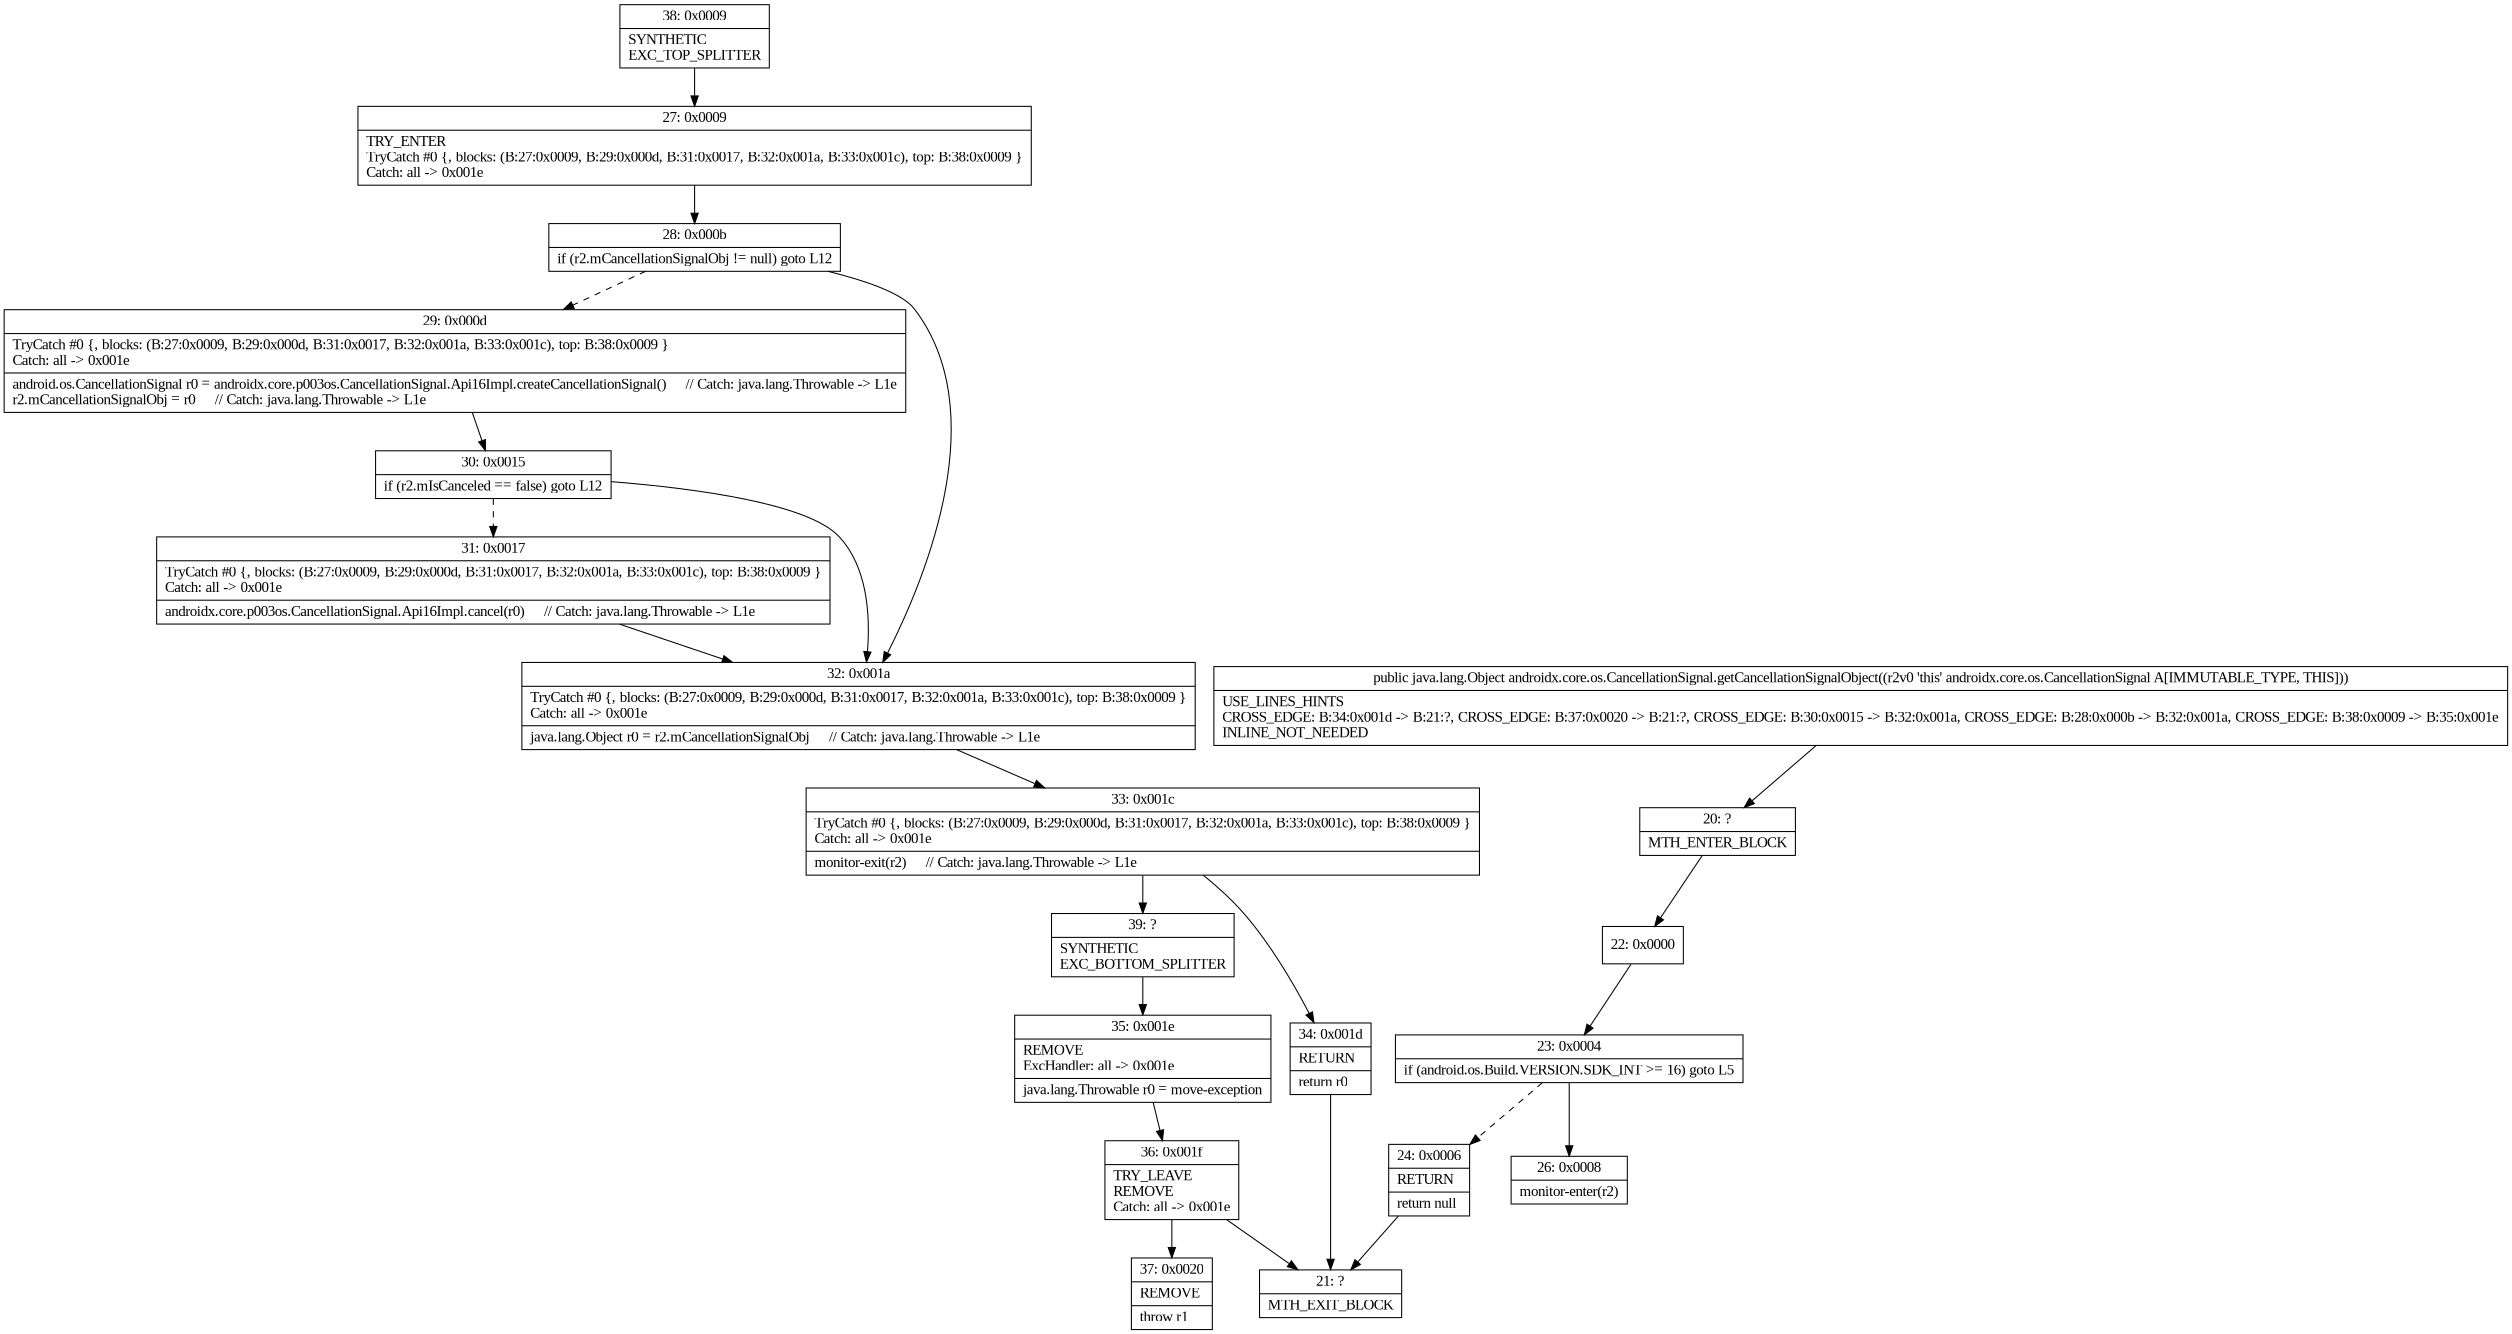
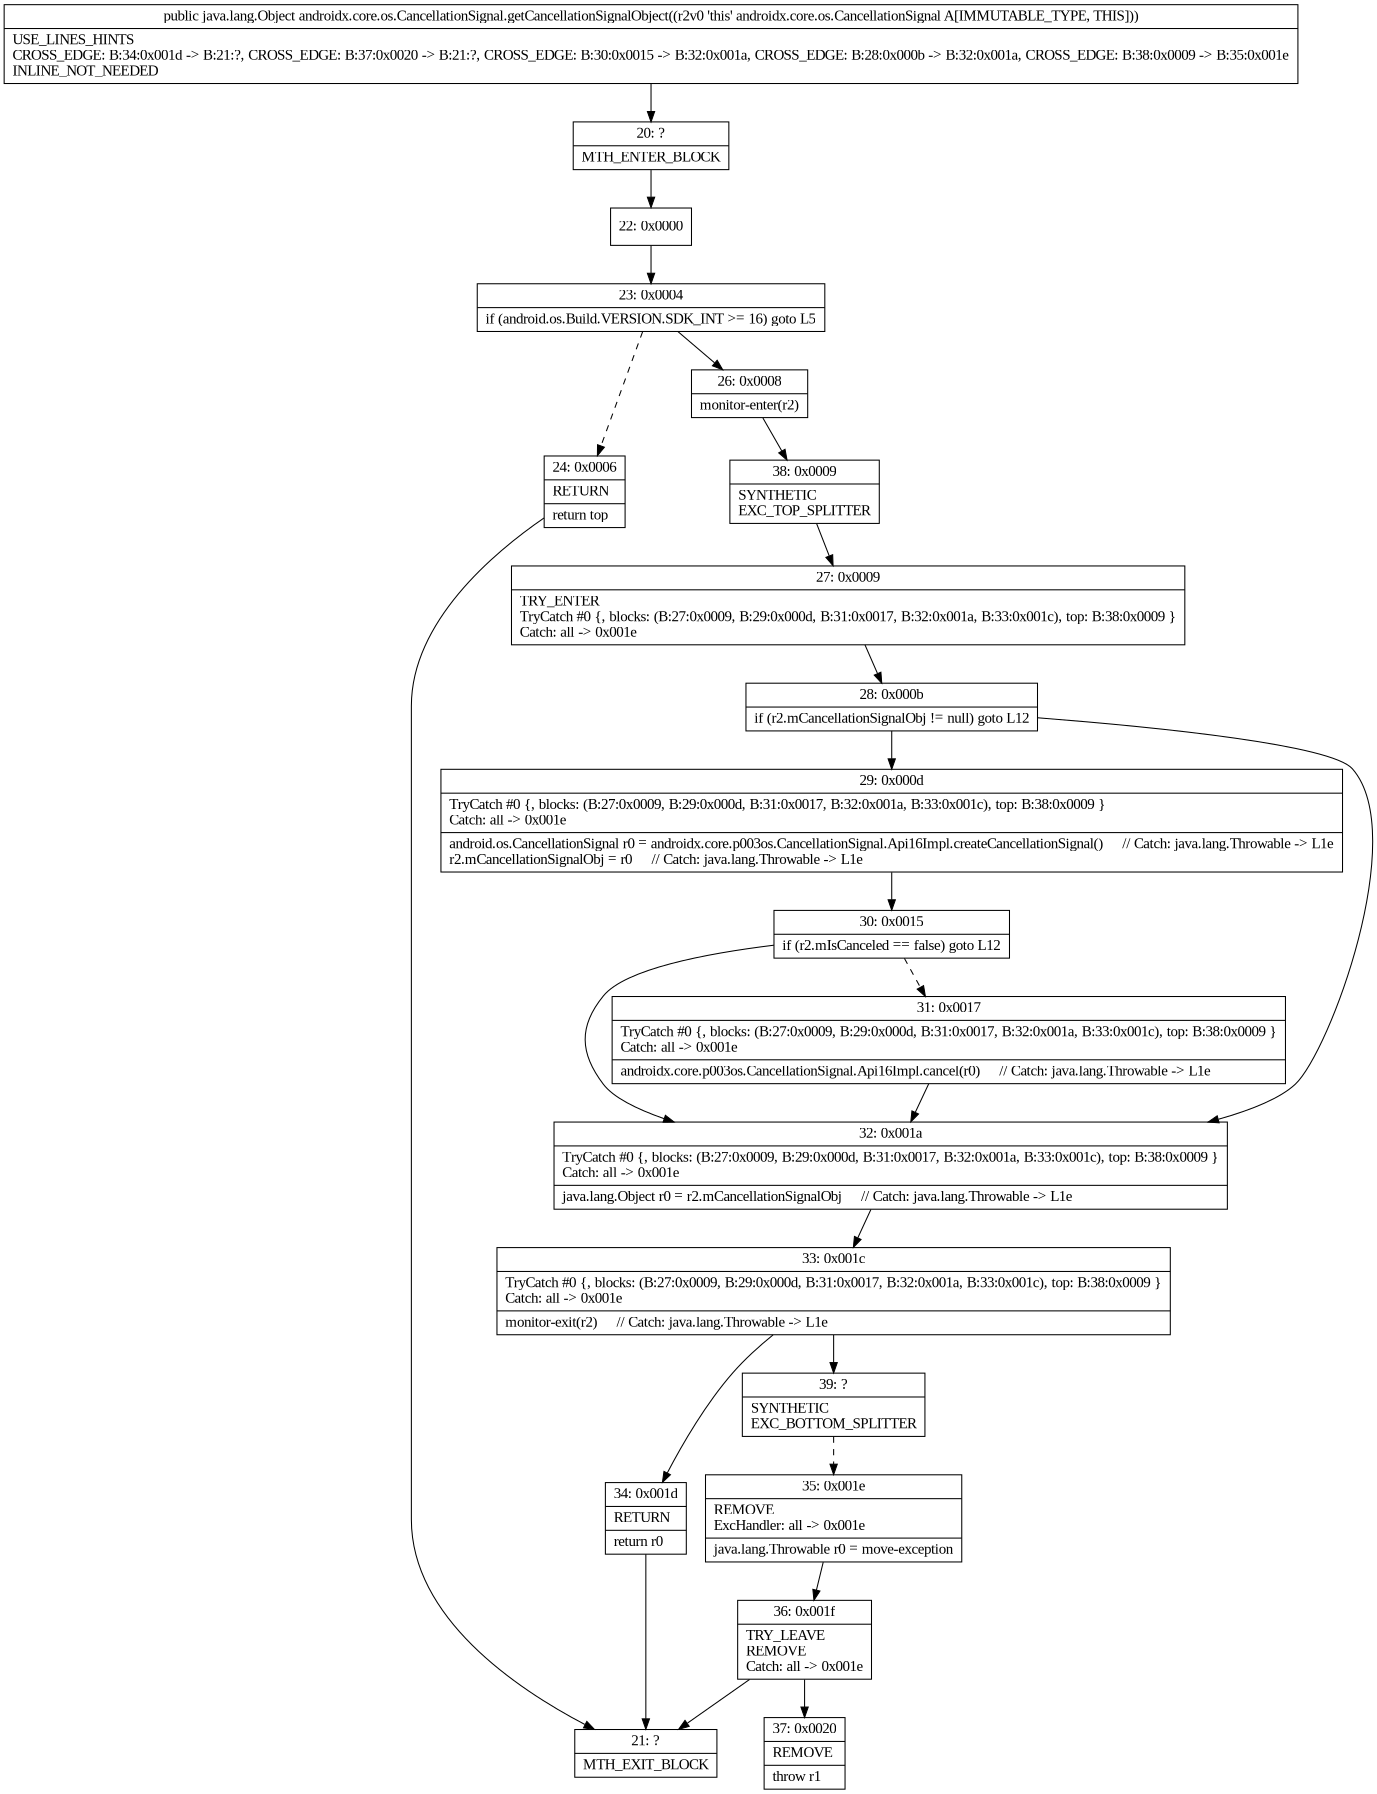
edge "28: 0x000b" -> "29: 0x000d": style dashed -> solid
edge "26: 0x0008" -> "38: 0x0009": added
edge "39: ?" -> "35: 0x001e": style solid -> dashed
node "24: 0x0006": text "return null" -> "return top"
